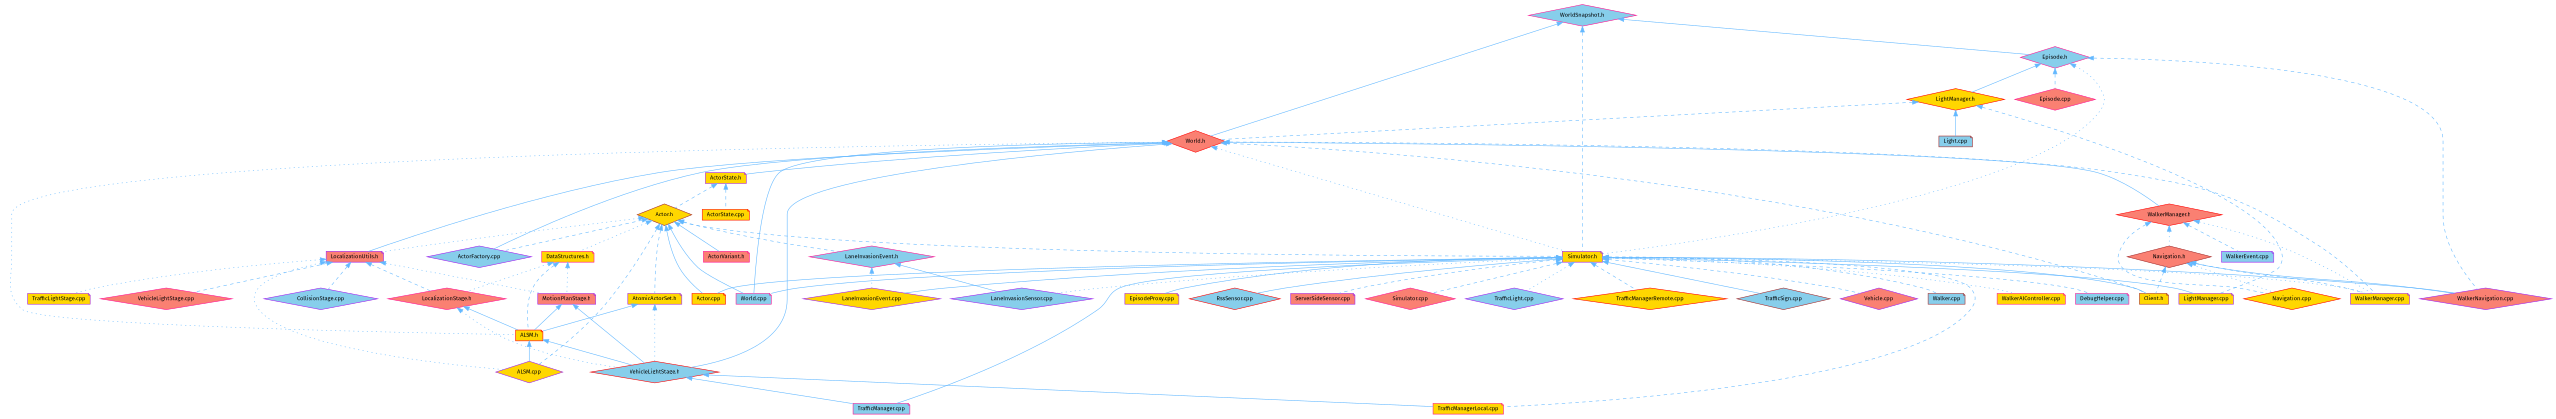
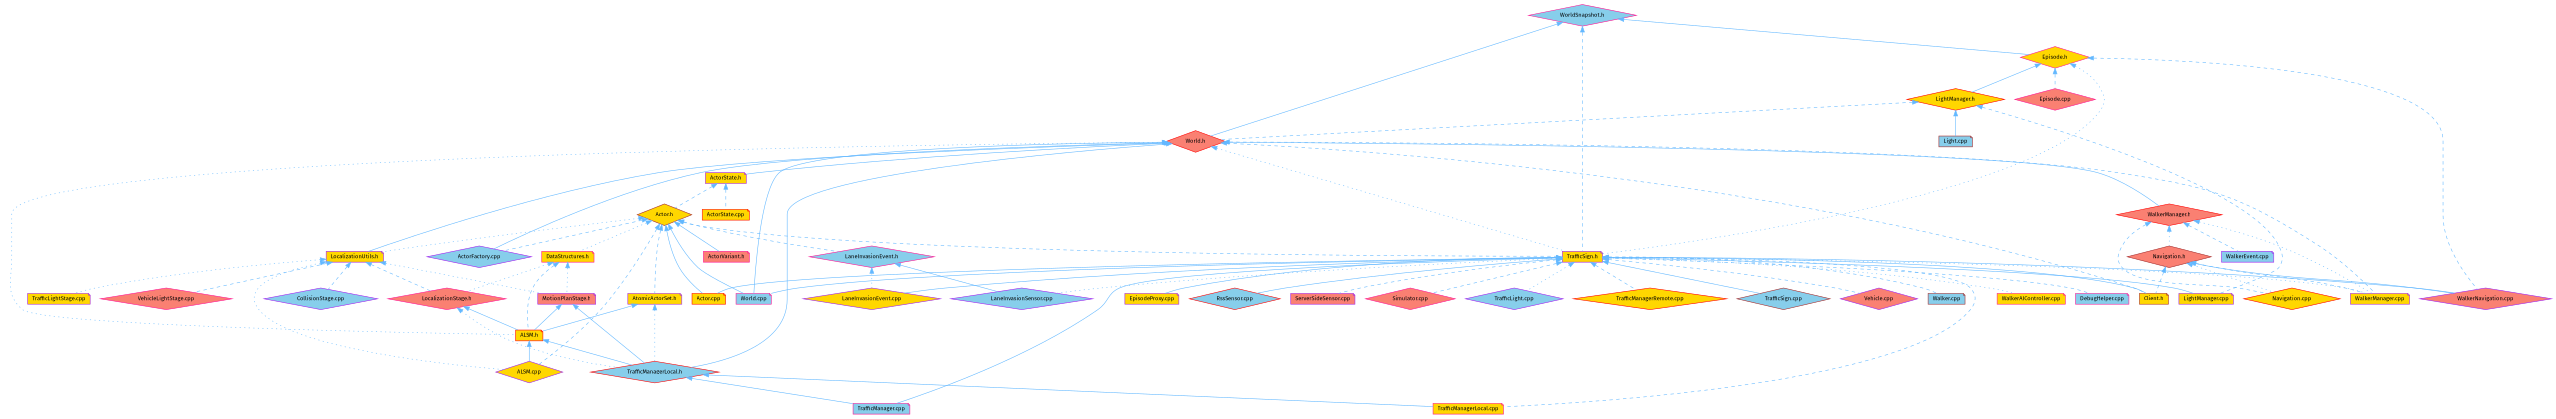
node "Episode.h": fillcolor skyblue -> gold
node "LocalizationUtils.h": fillcolor salmon -> gold
node "Simulator.h": label "Simulator.h" -> "TrafficSign.h"
node "VehicleLightStage.h": label "VehicleLightStage.h" -> "TrafficManagerLocal.h"
